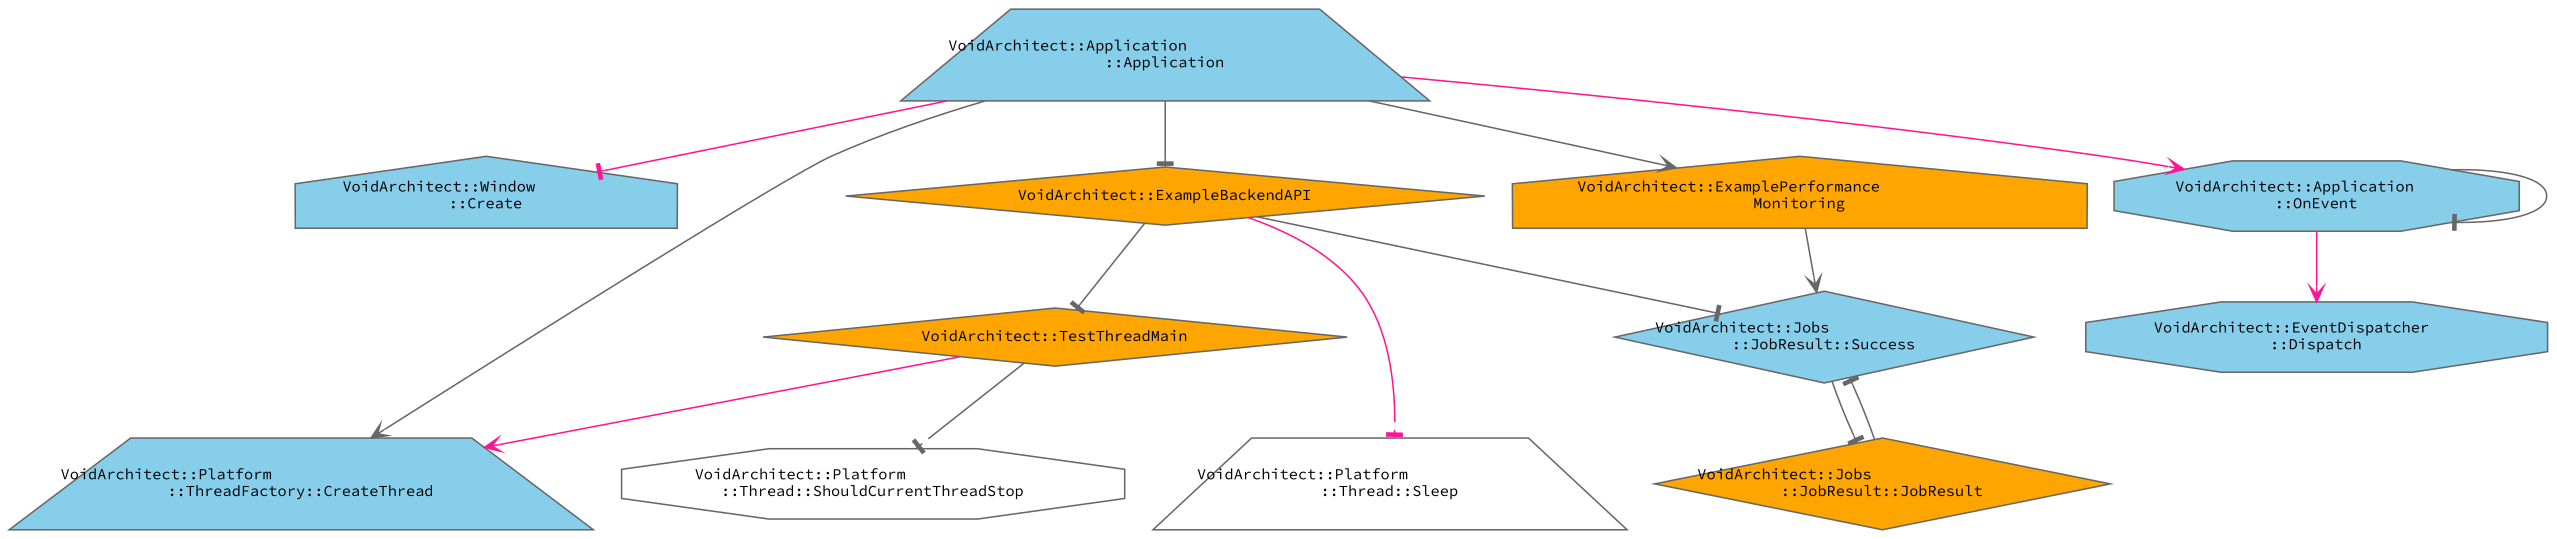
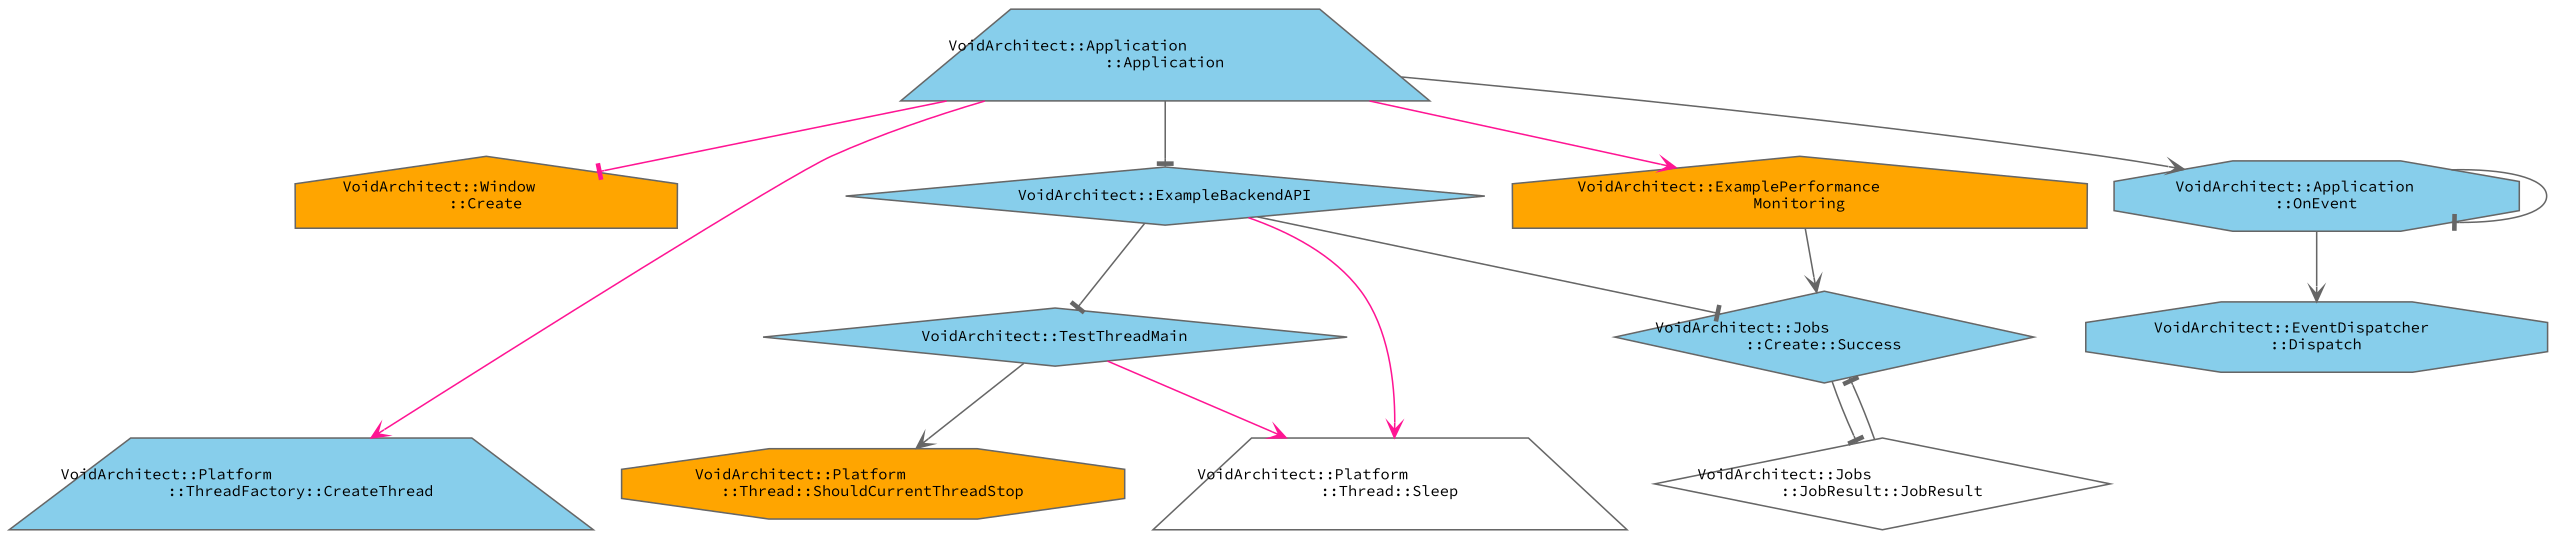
edge "VoidArchitect::Application ::Application" -> "VoidArchitect::Application ::OnEvent": color deeppink -> gray40
edge "VoidArchitect::Application ::Application" -> "VoidArchitect::ExamplePerformance Monitoring": color gray40 -> deeppink
node "VoidArchitect::Window ::Create": fillcolor skyblue -> orange
node "VoidArchitect::ExampleBackendAPI": fillcolor orange -> skyblue
edge "VoidArchitect::Application ::Application" -> "VoidArchitect::Platform ::ThreadFactory::CreateThread": color gray40 -> deeppink
edge "VoidArchitect::Application ::OnEvent" -> "VoidArchitect::EventDispatcher ::Dispatch": color deeppink -> gray40
edge "VoidArchitect::ExampleBackendAPI" -> "VoidArchitect::Platform ::Thread::Sleep": arrowhead tee -> vee
node "VoidArchitect::TestThreadMain": fillcolor orange -> skyblue
node "VoidArchitect::Jobs ::JobResult::Success": label "VoidArchitect::Jobs ::JobResult::Success" -> "VoidArchitect::Jobs ::Create::Success"
edge "VoidArchitect::TestThreadMain" -> "VoidArchitect::Platform ::ThreadFactory::CreateThread": now "VoidArchitect::TestThreadMain" -> "VoidArchitect::Platform ::Thread::Sleep"
edge "VoidArchitect::TestThreadMain" -> "VoidArchitect::Platform ::Thread::ShouldCurrentThreadStop": arrowhead tee -> vee
node "VoidArchitect::Platform ::Thread::ShouldCurrentThreadStop": fillcolor white -> orange
node "VoidArchitect::Jobs ::JobResult::JobResult": fillcolor orange -> white
